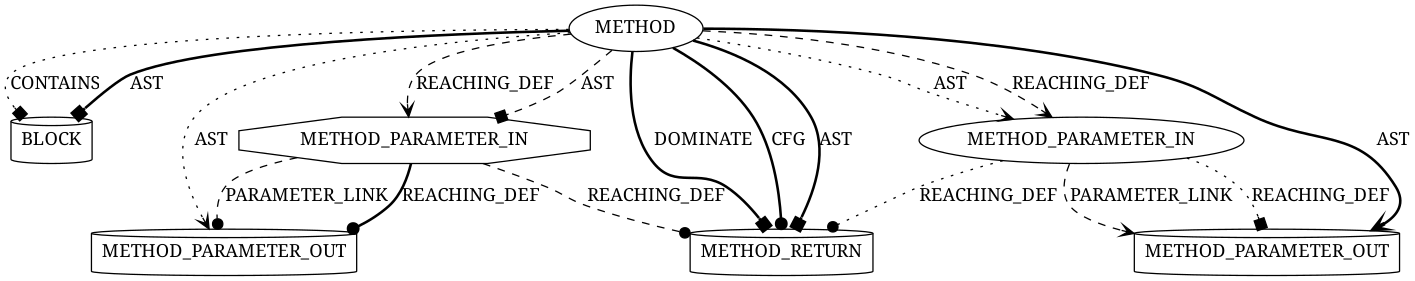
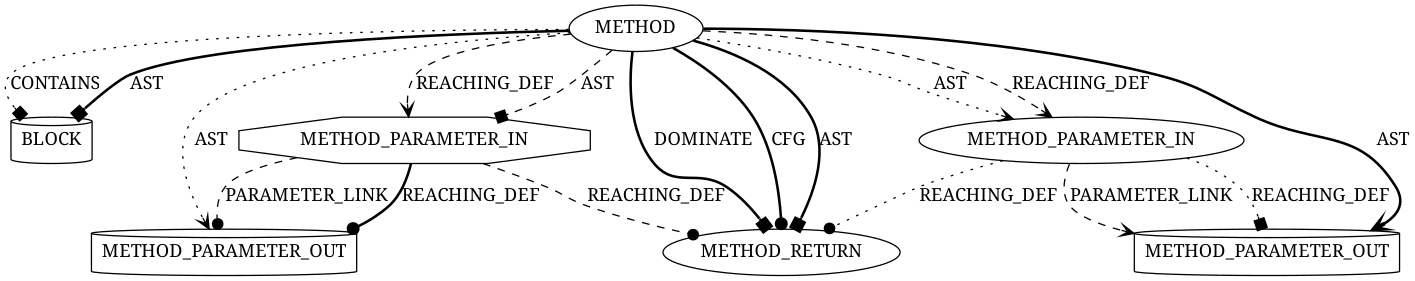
node "METHOD_RETURN": shape cylinder -> ellipse
